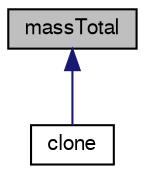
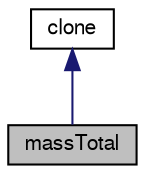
edge "clone" -> "massTotal": reversed
